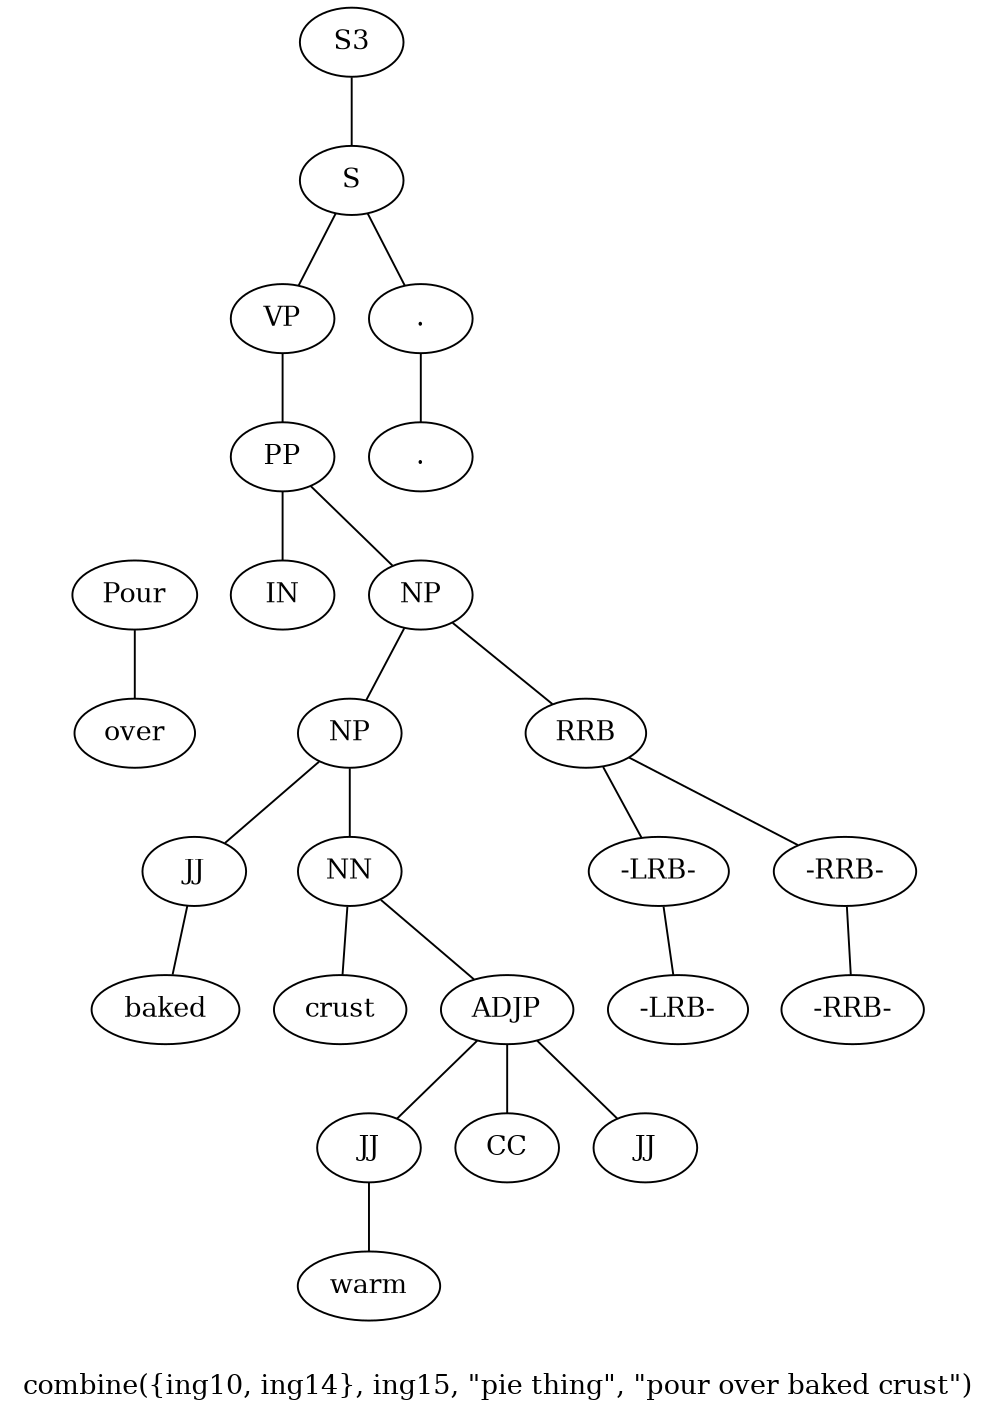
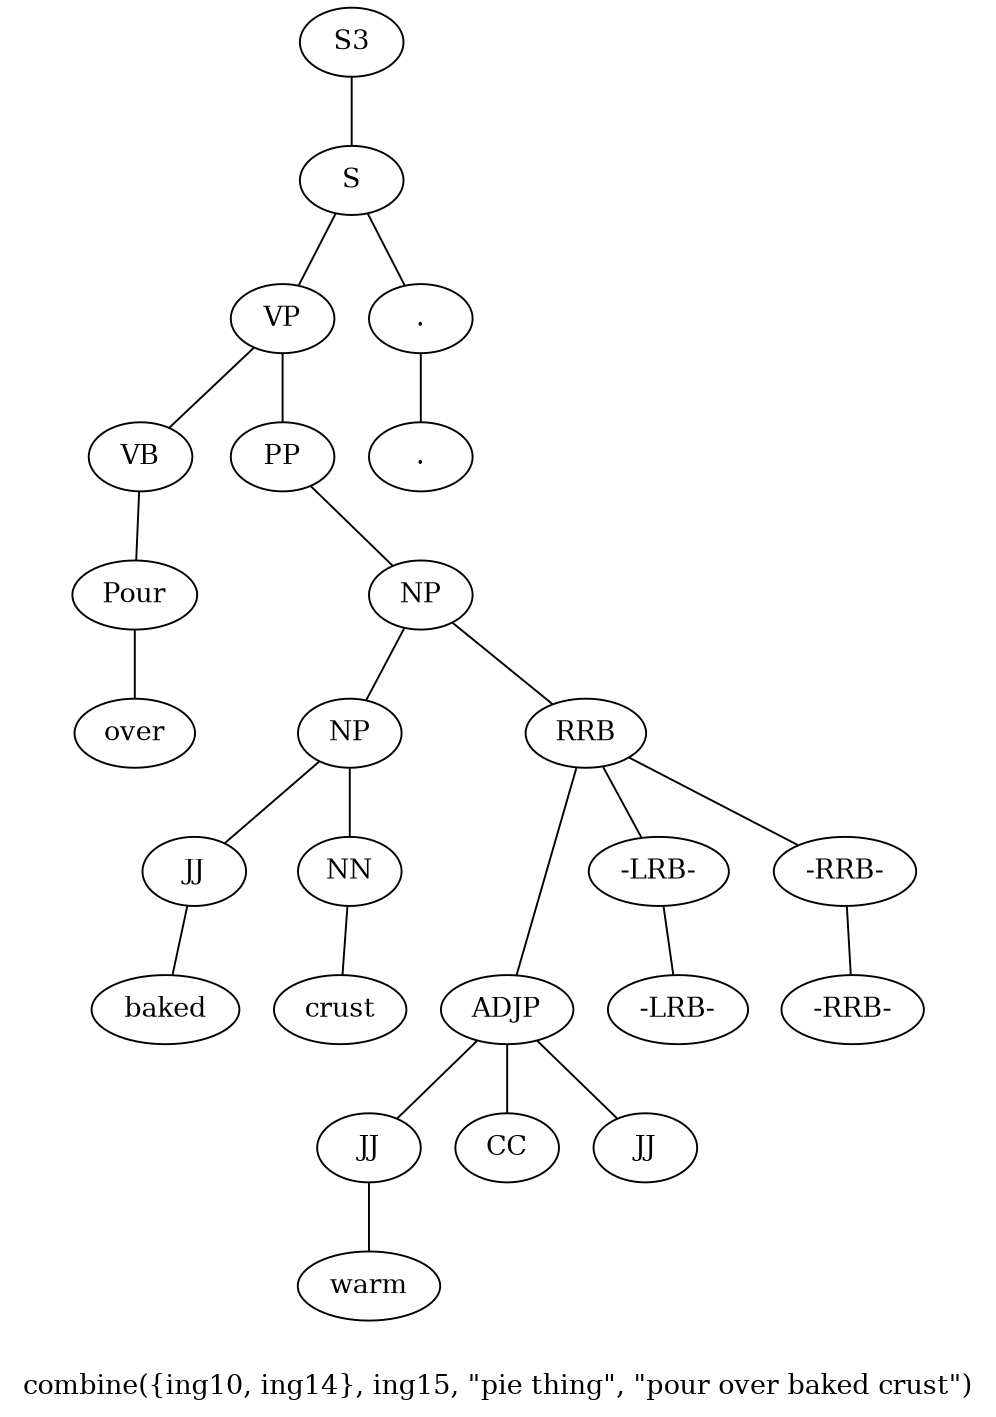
node "VB": added
node "IN": removed
edge "NN" -- "ADJP": now "RRB" -- "ADJP"
